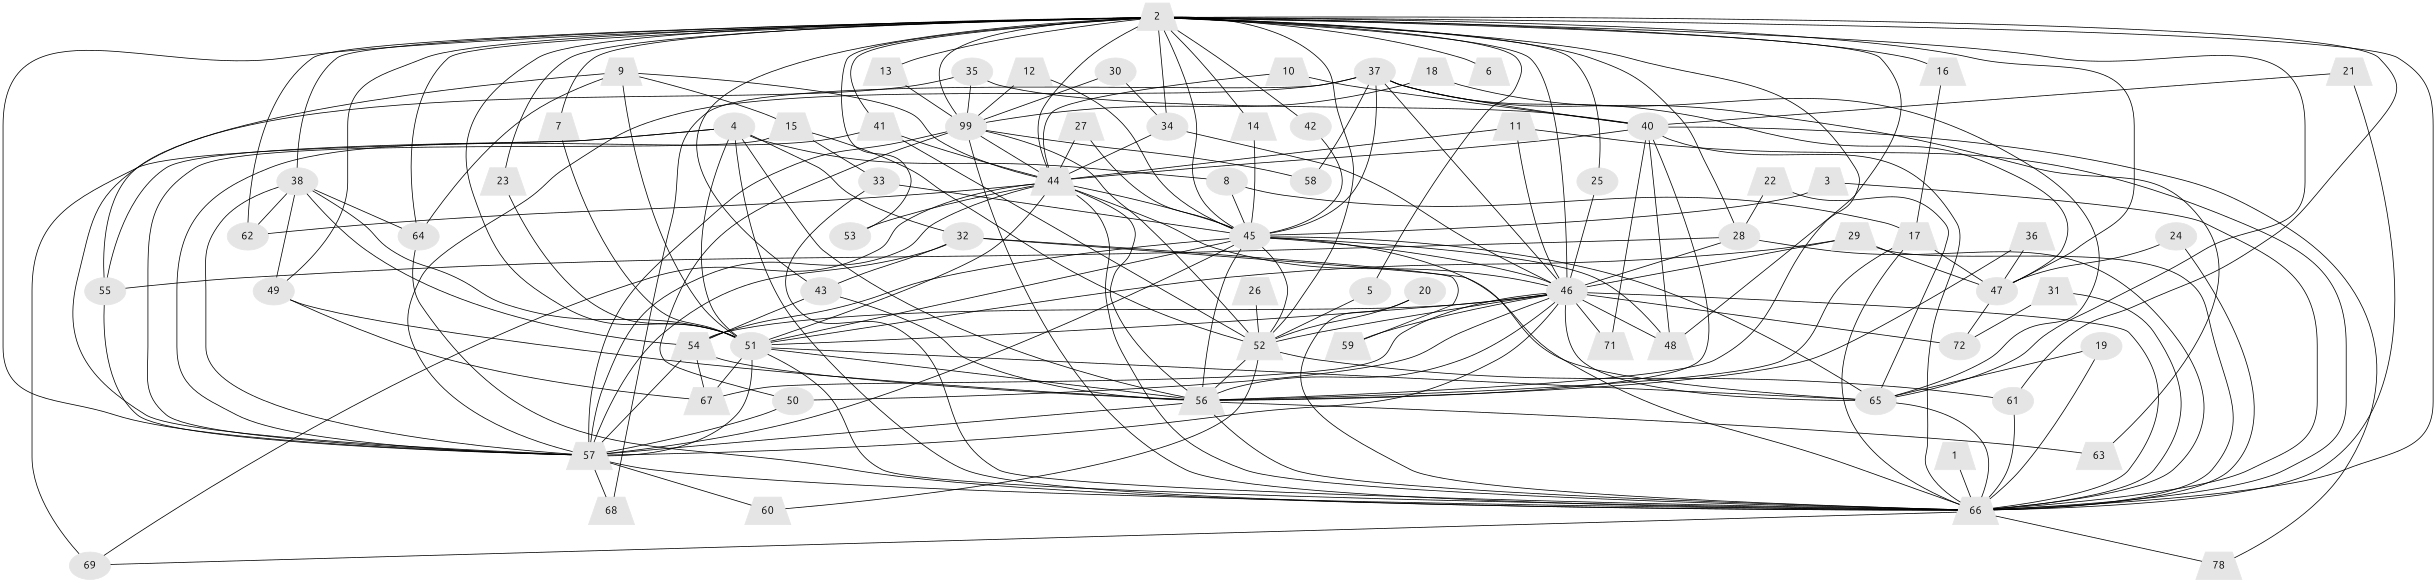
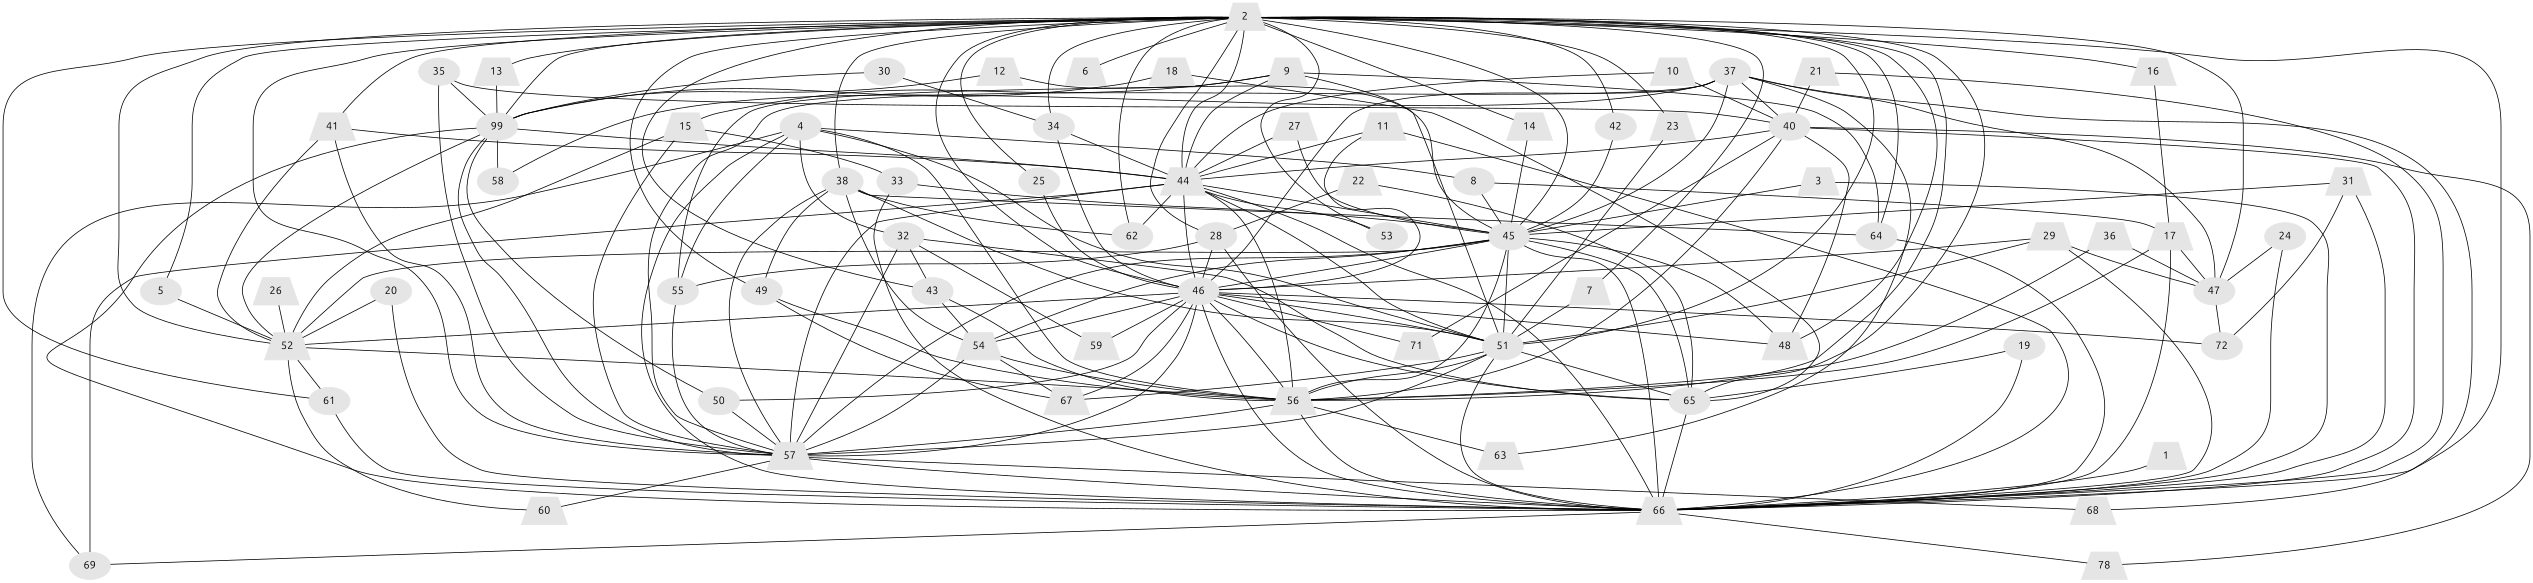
edge "31" -- "45": added
